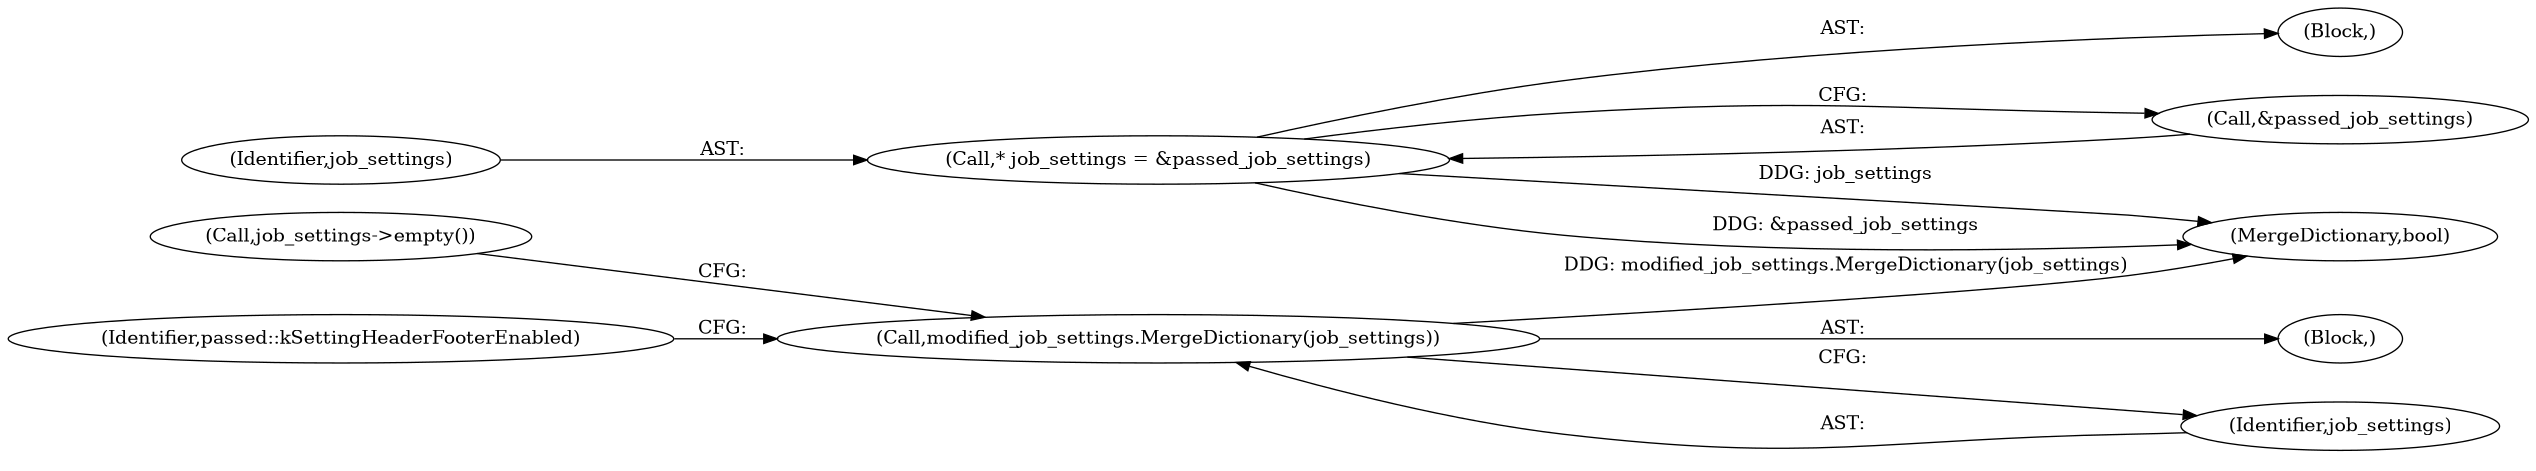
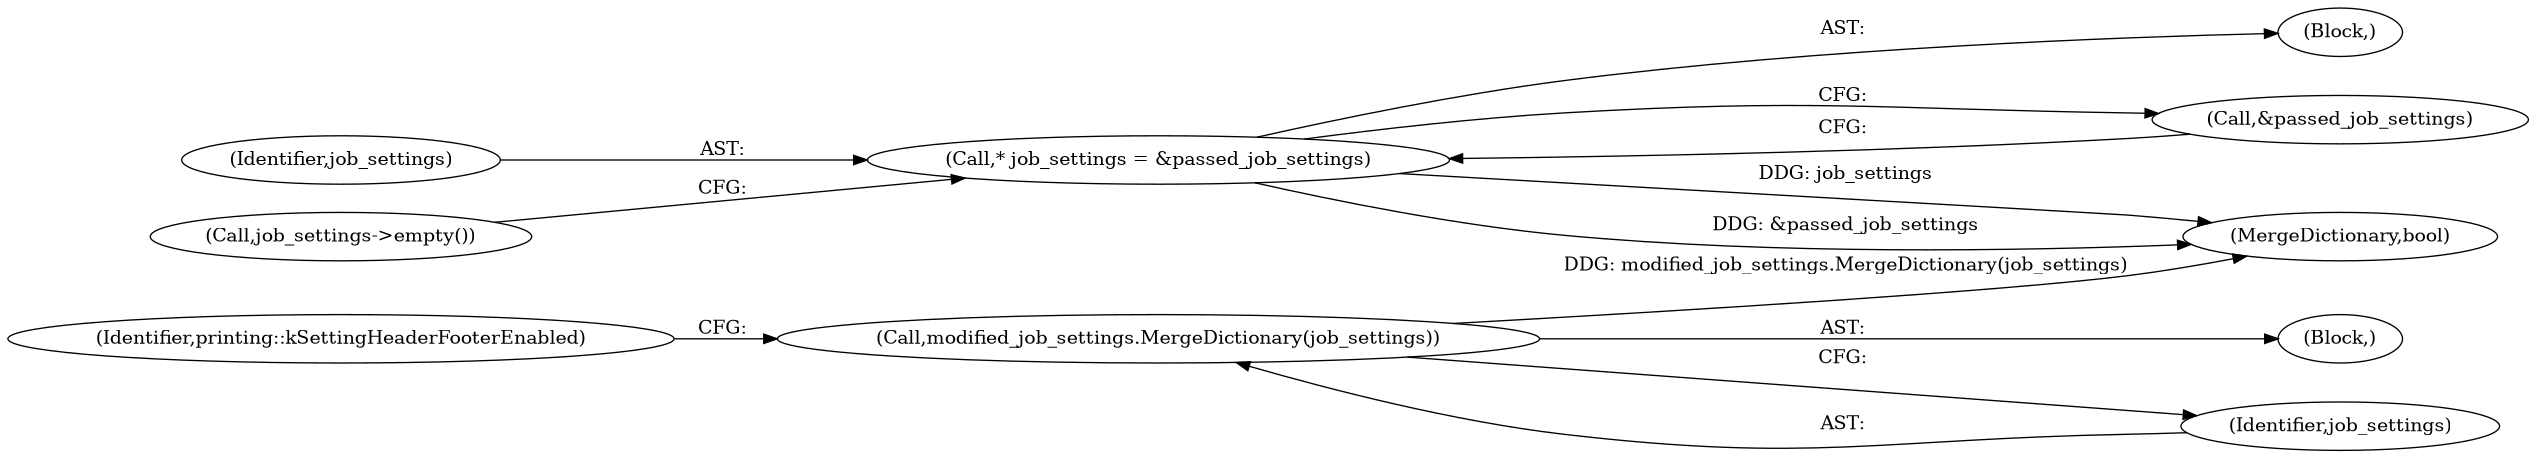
edge "(Call,&passed_job_settings)" -> "(Call,* job_settings = &passed_job_settings)": label "AST: " -> "CFG: "
edge "(Call,job_settings->empty())" -> "(Call,modified_job_settings.MergeDictionary(job_settings))": now "(Call,job_settings->empty())" -> "(Call,* job_settings = &passed_job_settings)"
node "(Identifier,passed::kSettingHeaderFooterEnabled)": label "(Identifier,passed::kSettingHeaderFooterEnabled)" -> "(Identifier,printing::kSettingHeaderFooterEnabled)"
